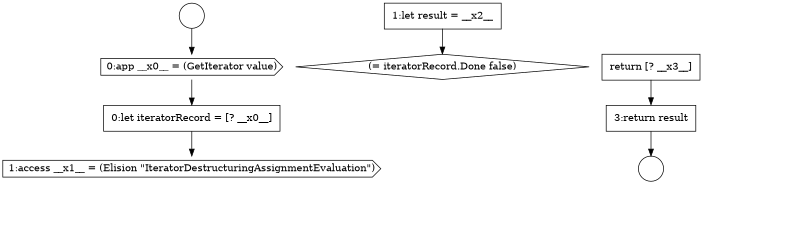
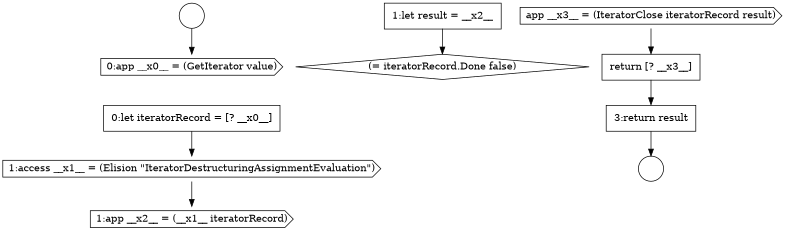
node "app __x3__ = (IteratorClose iteratorRecord result)": added
edge "0:app __x0__ = (GetIterator value)" -> "0:let iteratorRecord = [? __x0__]": removed
node "1:app __x2__ = (__x1__ iteratorRecord)": added
